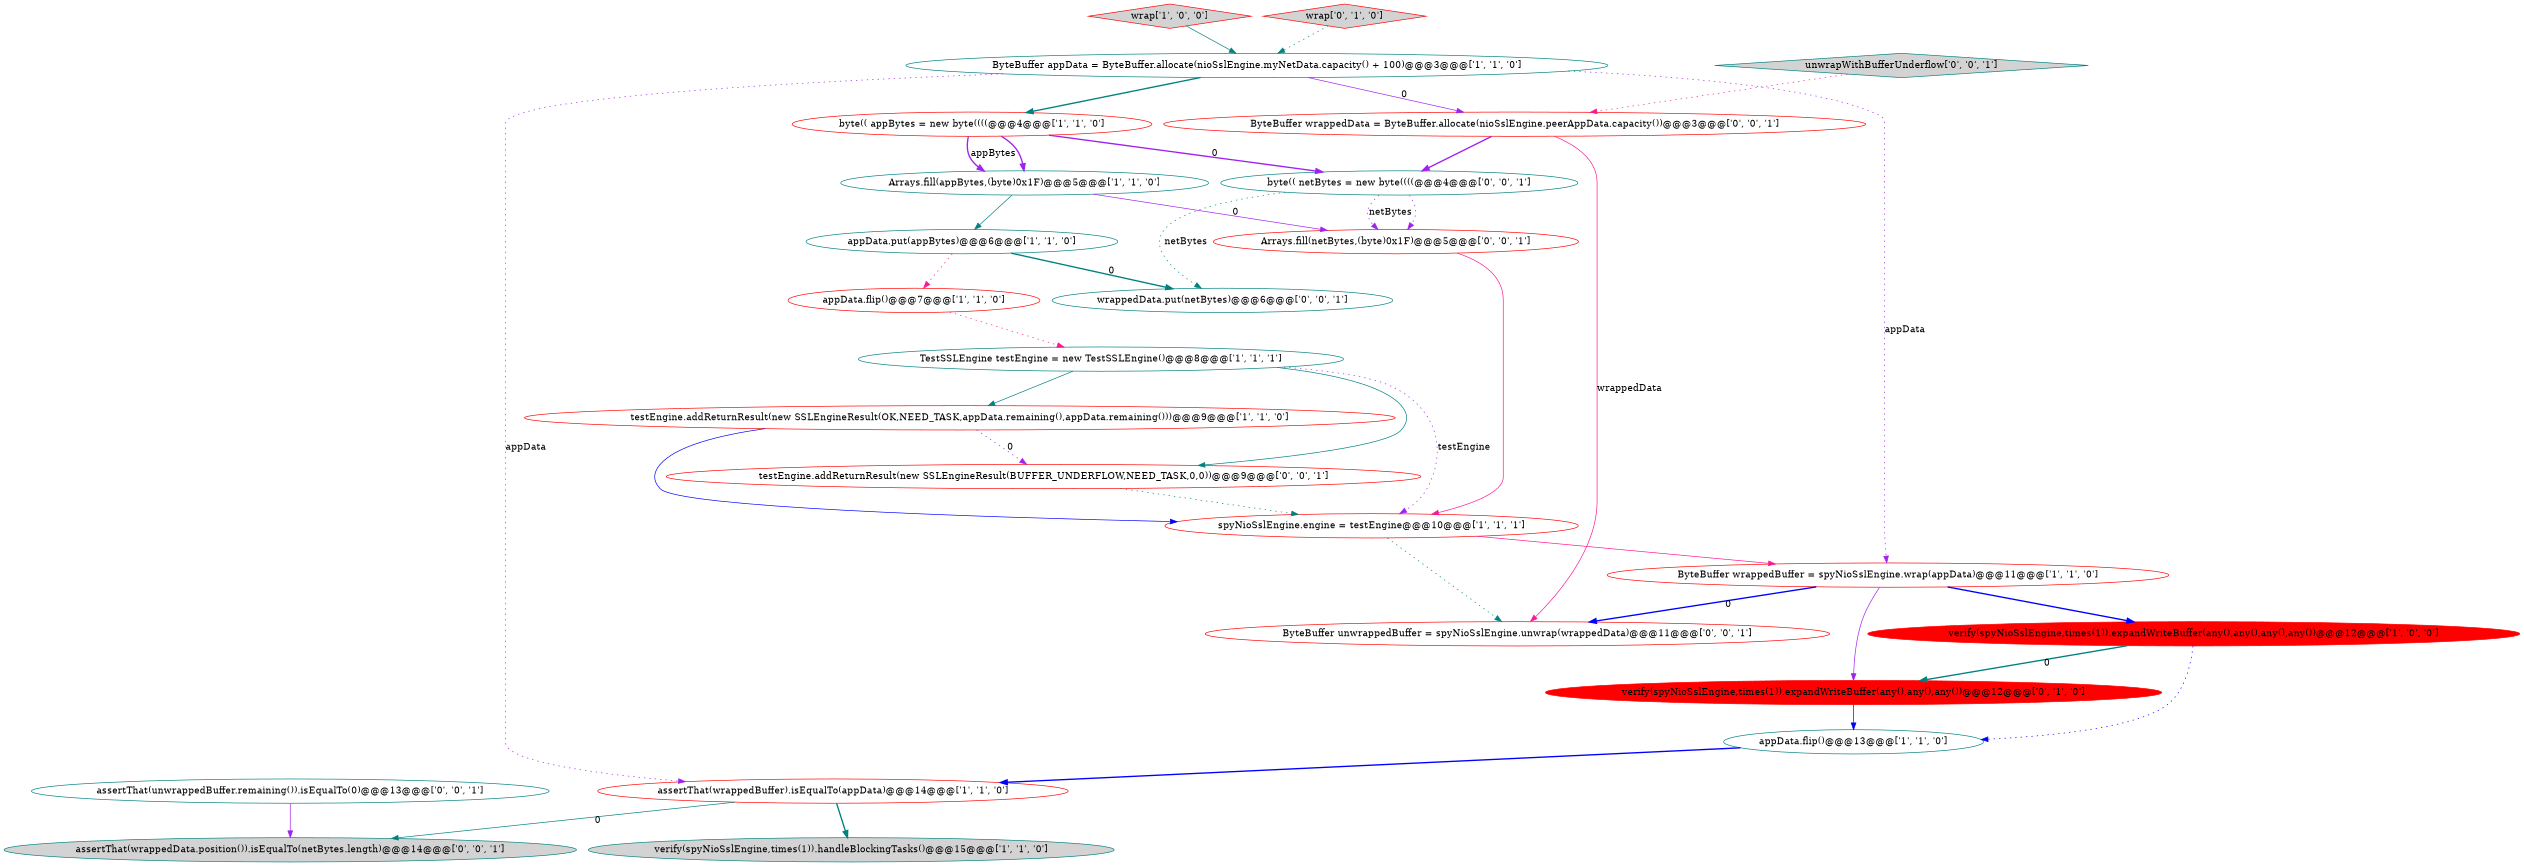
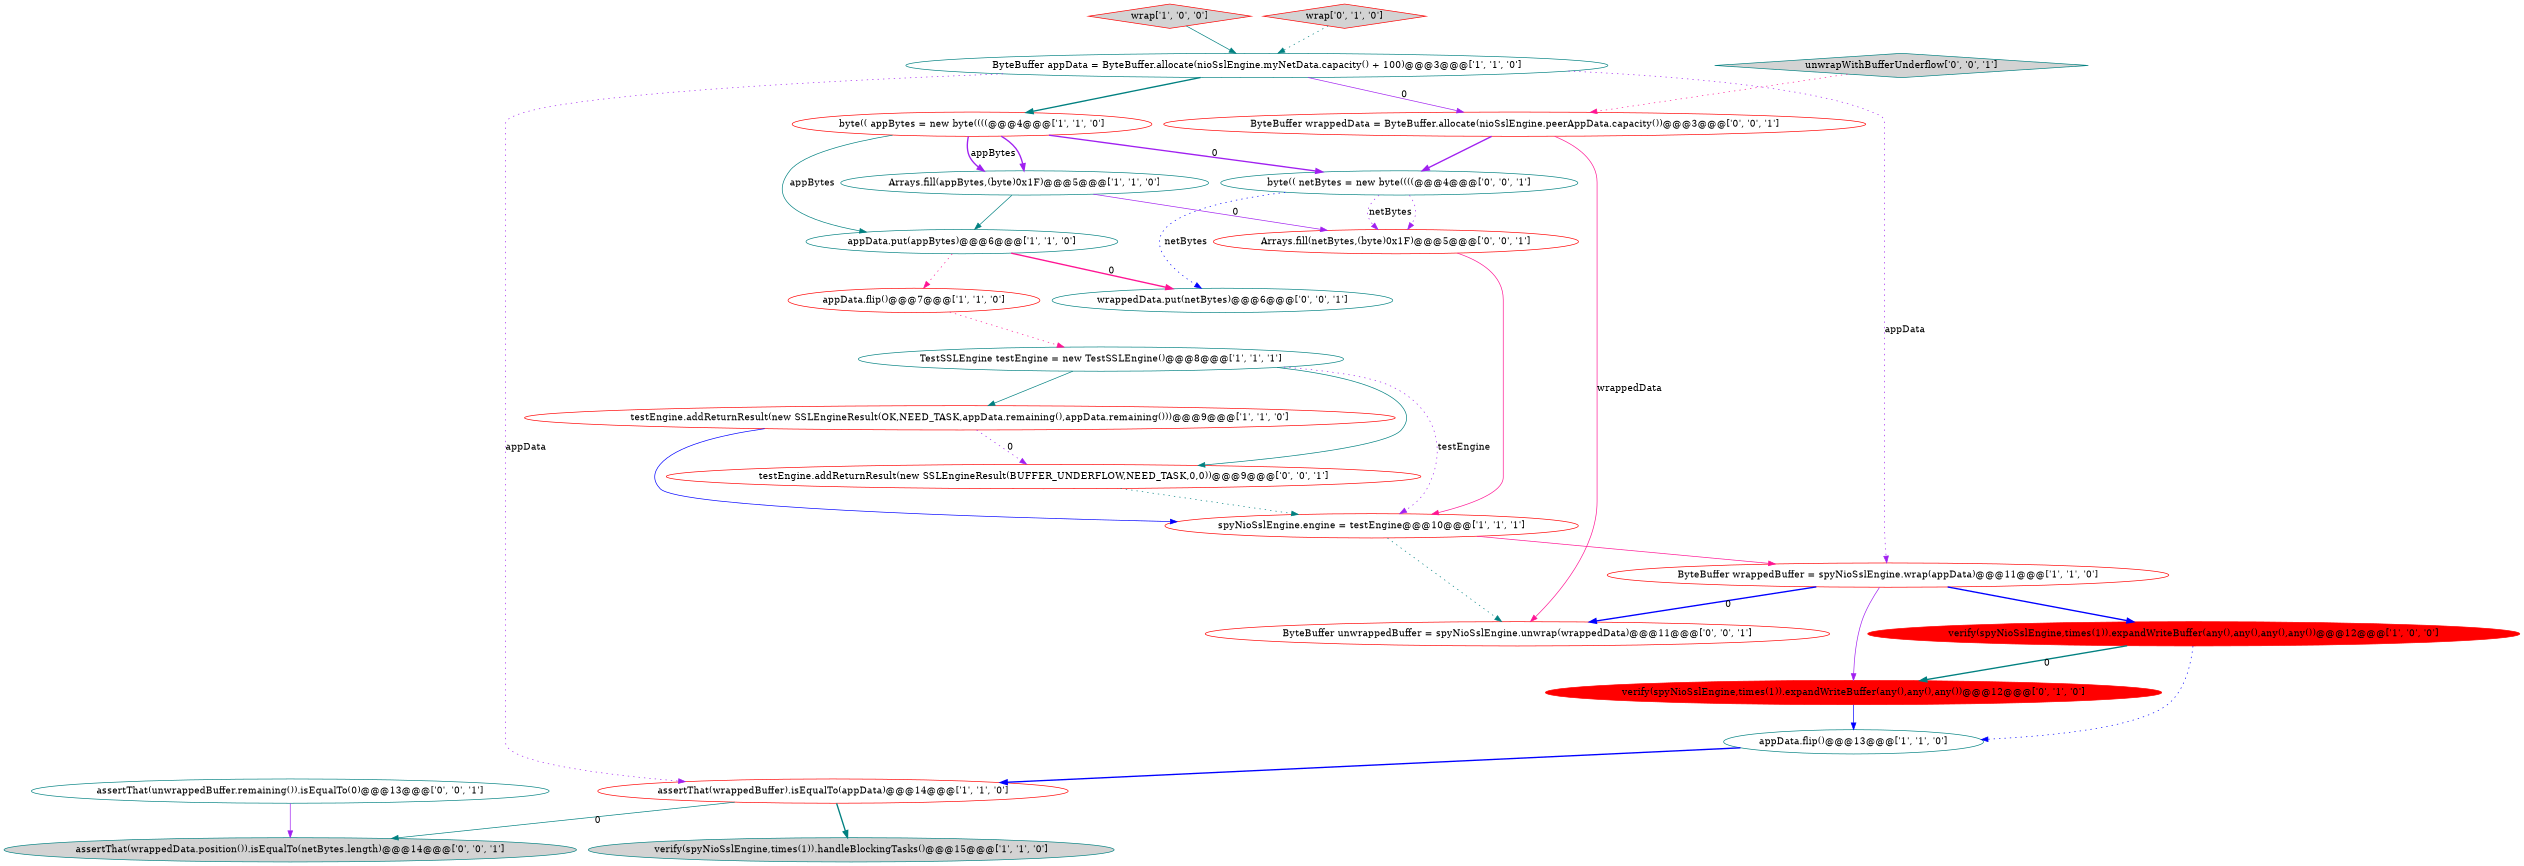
edge "byte(( appBytes = new byte((((@@@4@@@['1', '1', '0']" -> "appData.put(appBytes)@@@6@@@['1', '1', '0']": added, label "appBytes"
edge "byte(( netBytes = new byte((((@@@4@@@['0', '0', '1']" -> "wrappedData.put(netBytes)@@@6@@@['0', '0', '1']": color teal -> blue
edge "appData.put(appBytes)@@@6@@@['1', '1', '0']" -> "wrappedData.put(netBytes)@@@6@@@['0', '0', '1']": color teal -> deeppink
